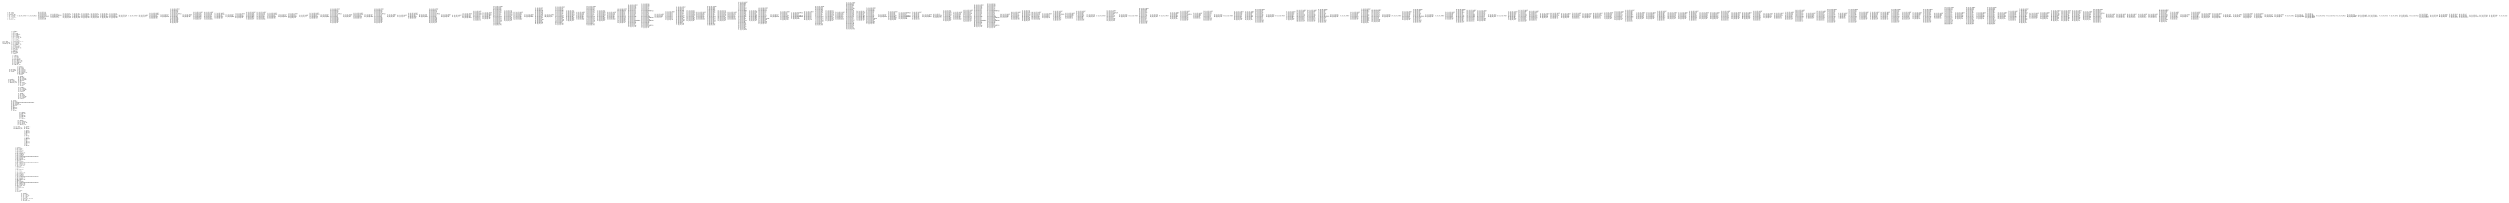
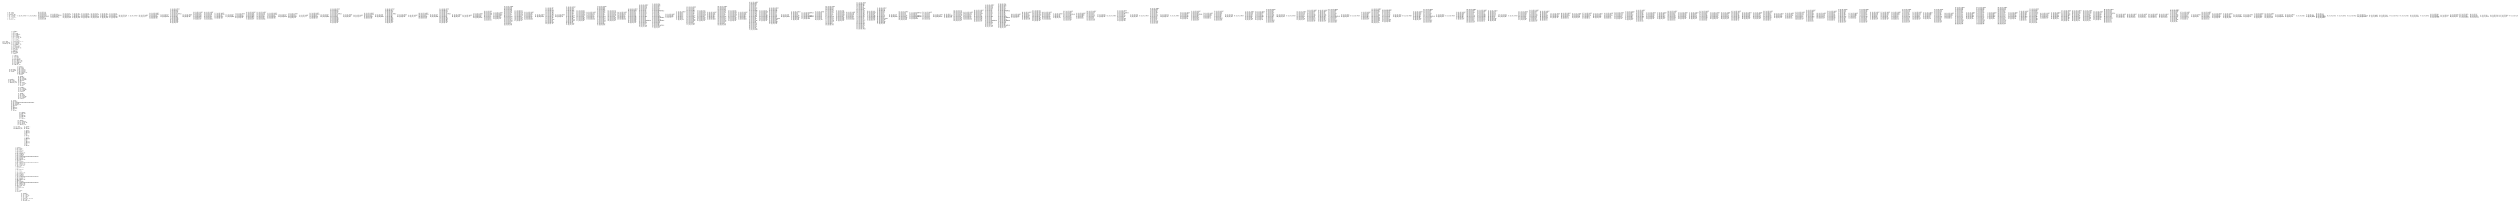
node "25a: [NO_SSA] JUMPDEST 25b: [NO_SSA] STOP": added
